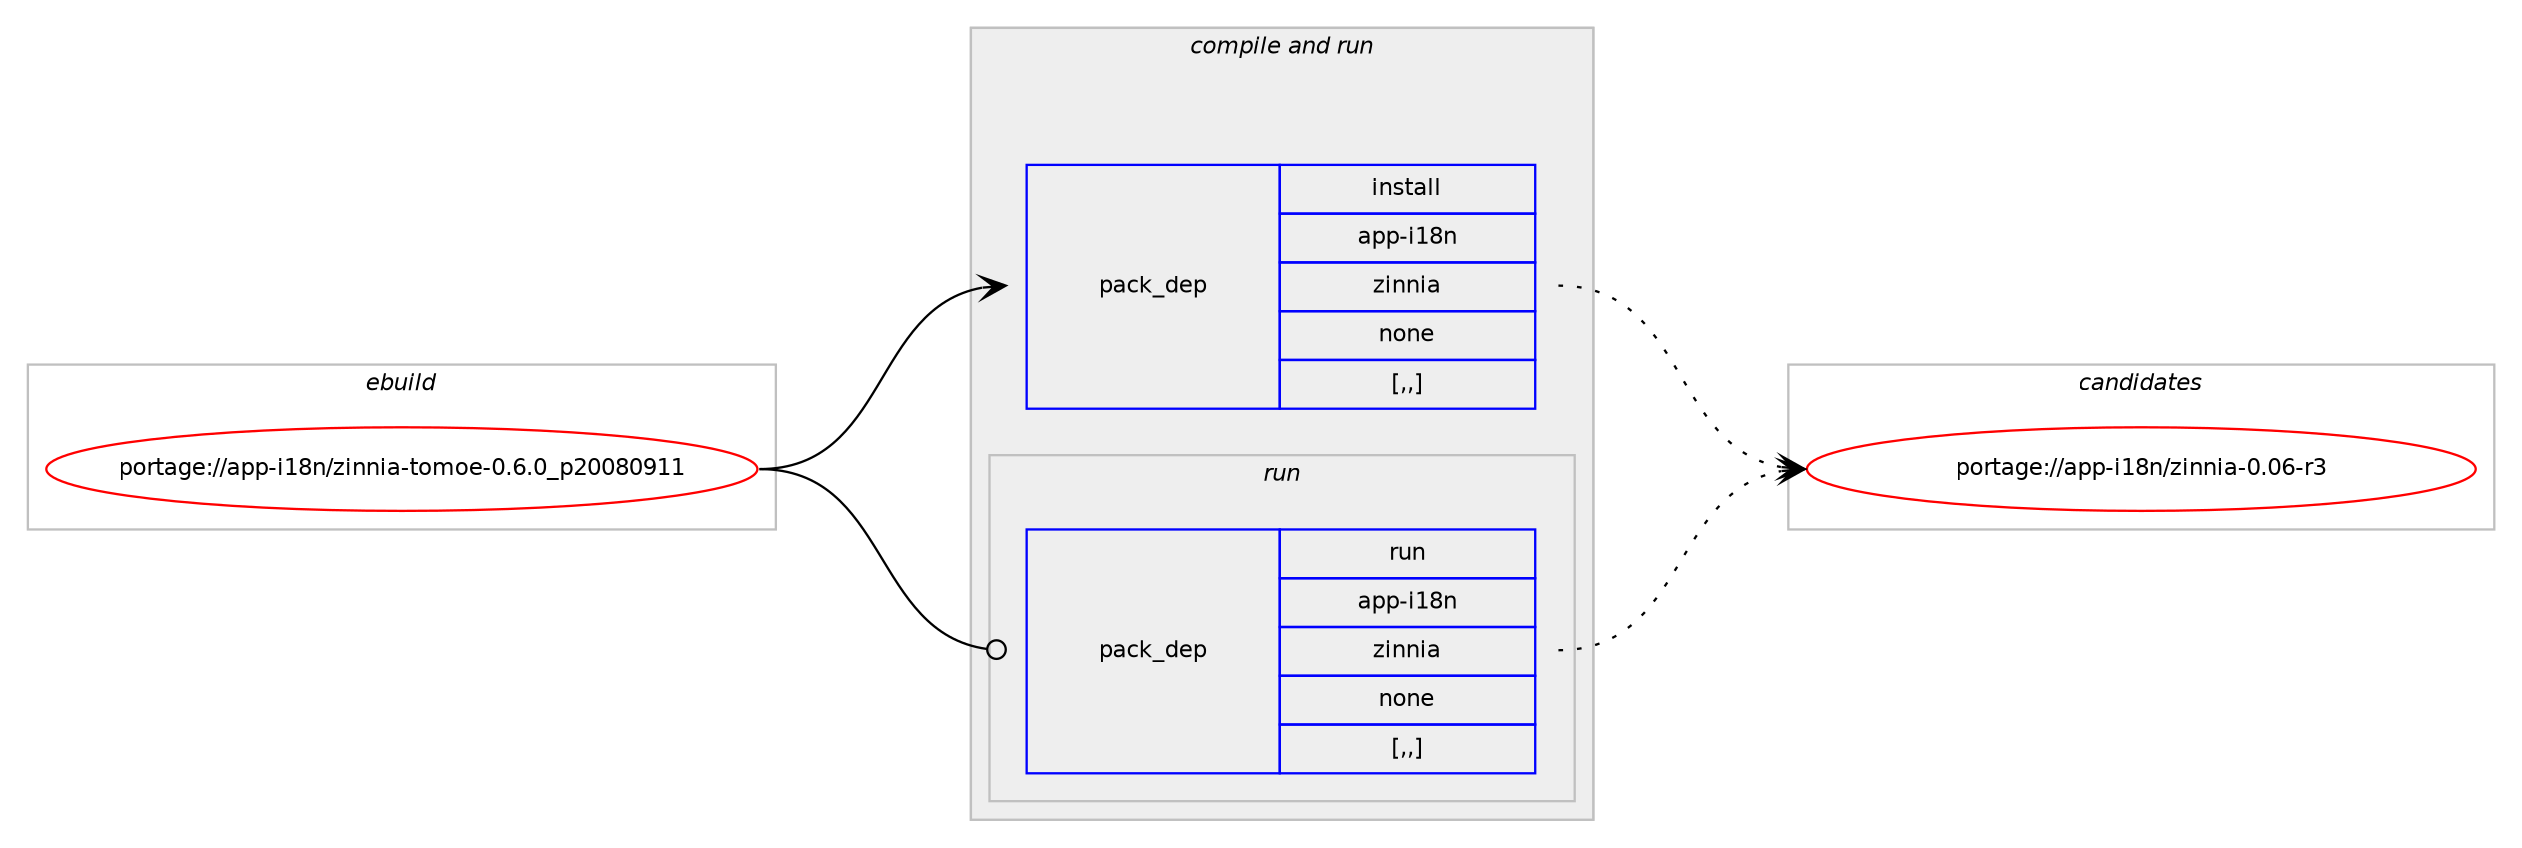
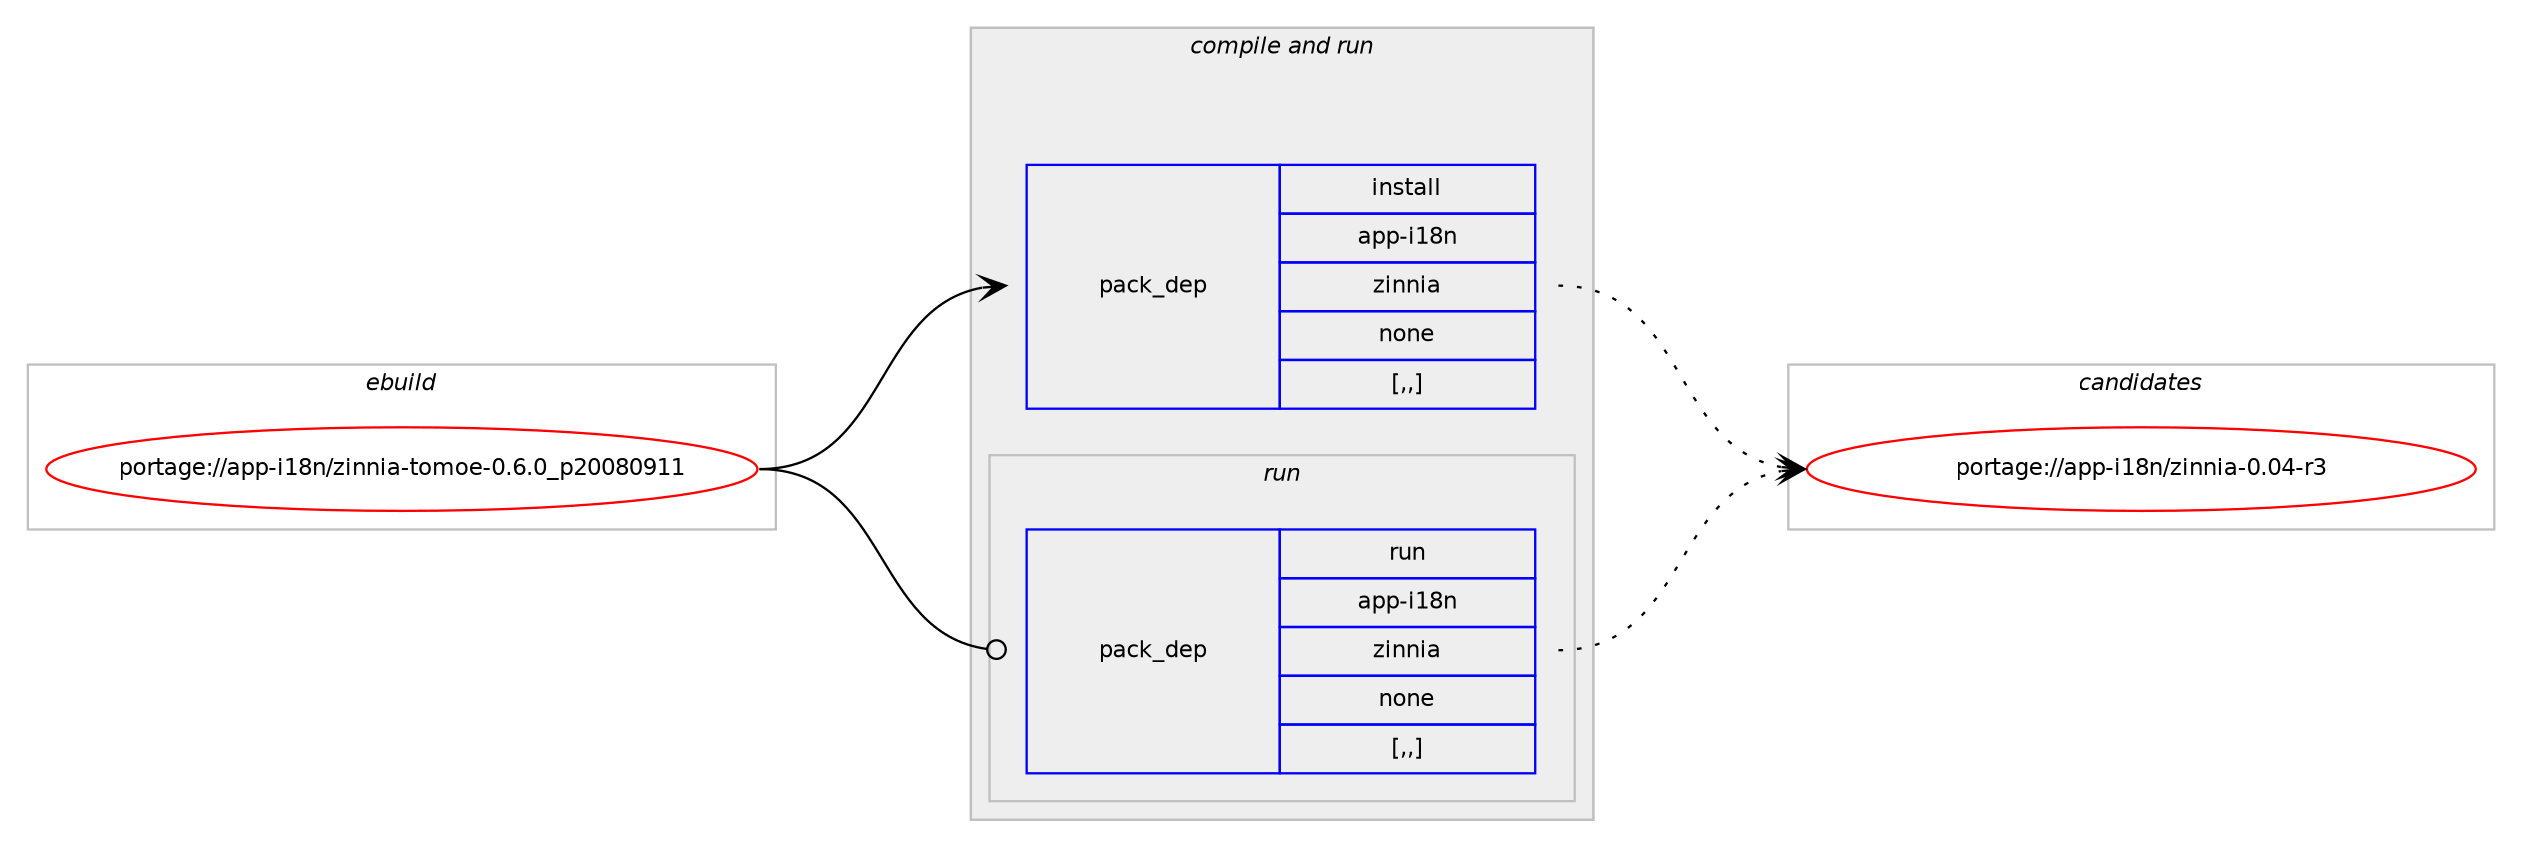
node "portage://app-i18n/zinnia-0.06-r3": label "portage://app-i18n/zinnia-0.06-r3" -> "portage://app-i18n/zinnia-0.04-r3"
